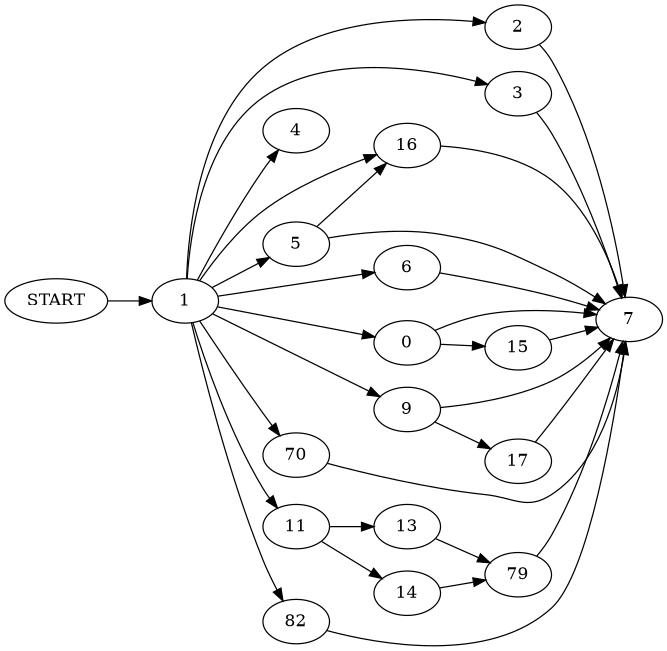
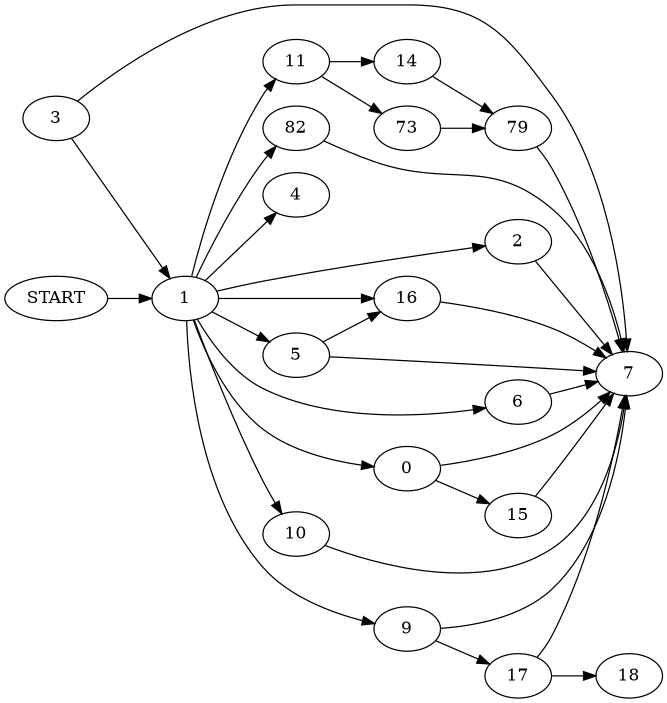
edge "1" -> "3": reversed
node "70": label "70" -> "10"
node "13": label "13" -> "73"
node "18": added
